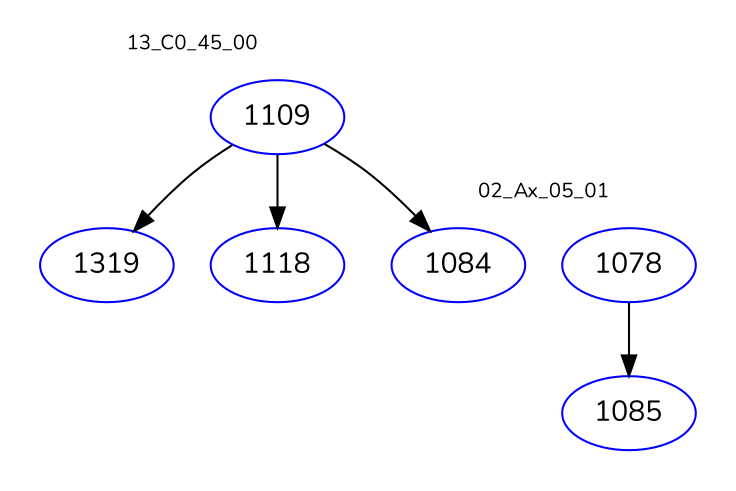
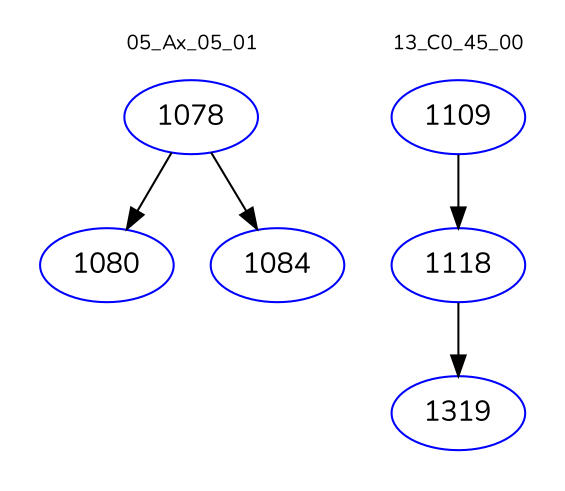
edge "1109" -> "1319": now "1118" -> "1319"
edge "1109" -> "1084": now "1078" -> "1084"
cluster "02_Ax_05_01": label "02_Ax_05_01" -> "05_Ax_05_01"
node "1085": label "1085" -> "1080"
